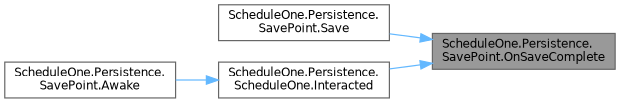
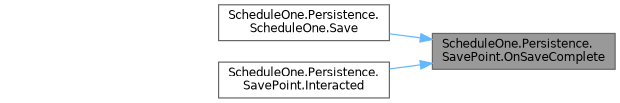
node "ScheduleOne.Persistence. SavePoint.Save": label "ScheduleOne.Persistence. SavePoint.Save" -> "ScheduleOne.Persistence. ScheduleOne.Save"
node "ScheduleOne.Persistence. SavePoint.Awake": removed
node "ScheduleOne.Persistence. ScheduleOne.Interacted": label "ScheduleOne.Persistence. ScheduleOne.Interacted" -> "ScheduleOne.Persistence. SavePoint.Interacted"
